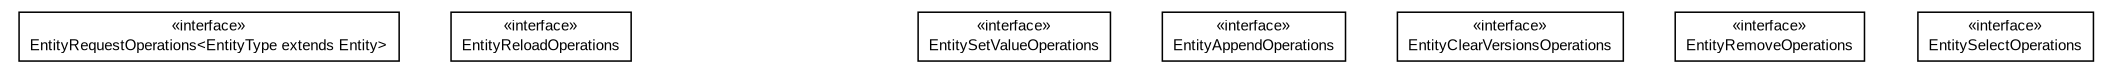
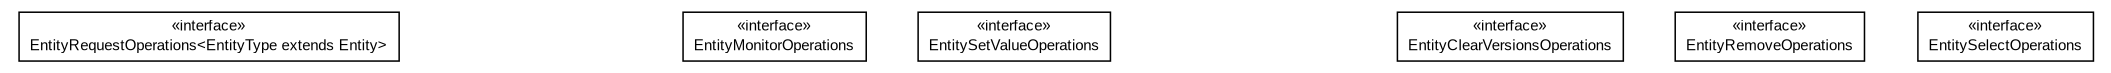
node "EntityReloadOperations": removed
node "EntityMonitorOperations": added
node "EntityAppendOperations": removed
